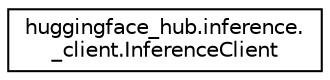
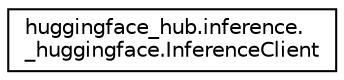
node "huggingface_hub.inference. _client.InferenceClient": label "huggingface_hub.inference. _client.InferenceClient" -> "huggingface_hub.inference. _huggingface.InferenceClient"
